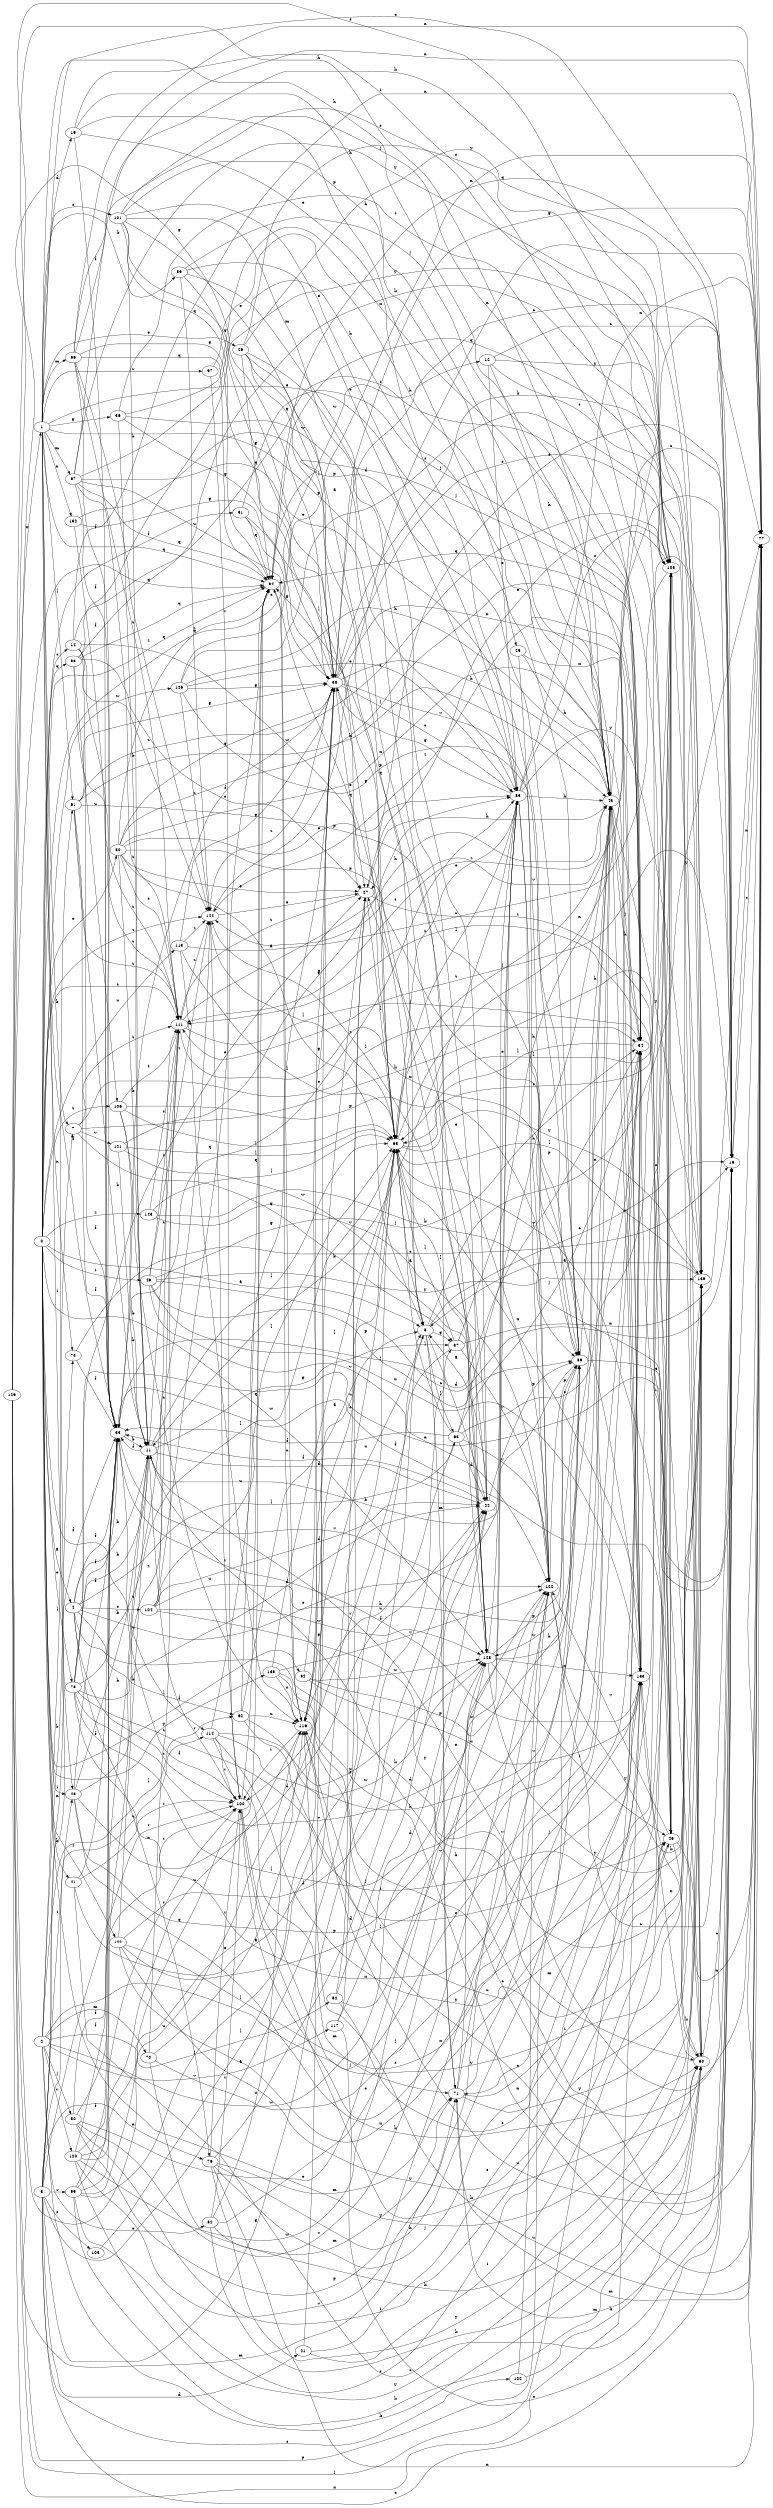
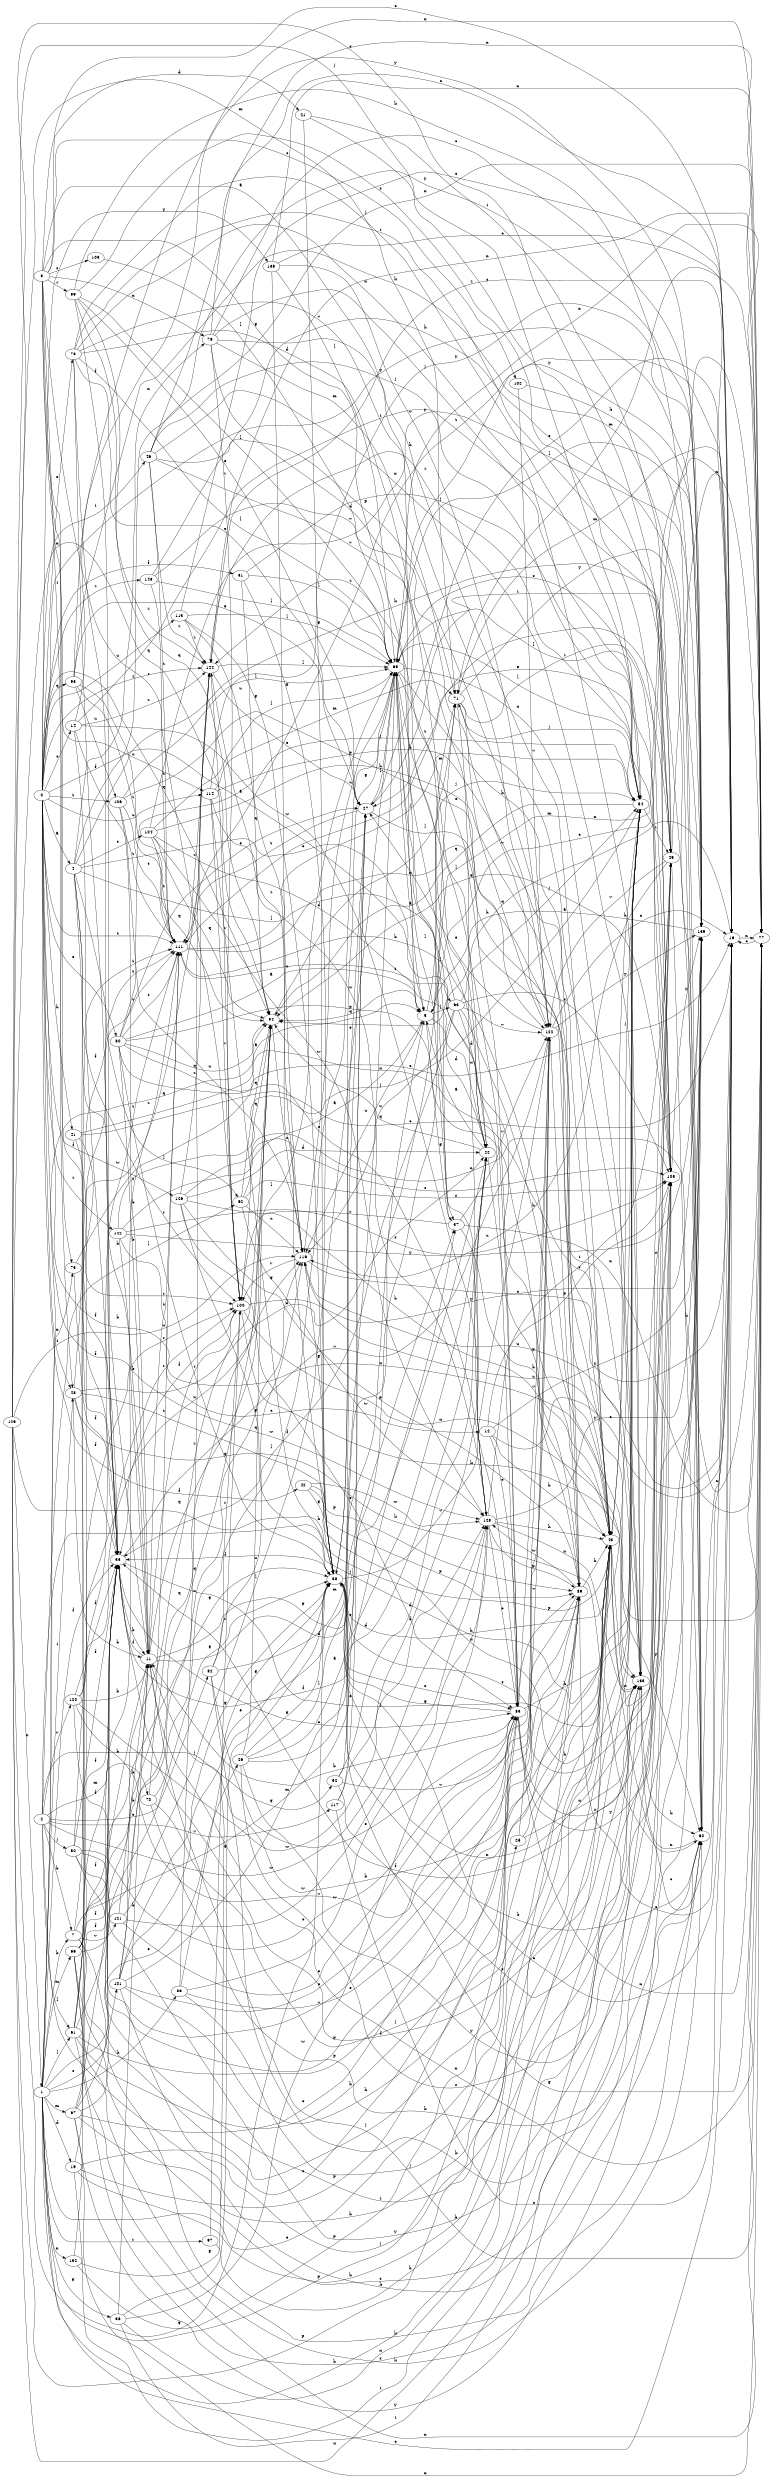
edge "65" -> "43": label "l" -> "h"
edge "49" -> "65": removed, label "l"
node "32": label "32" -> "42"
edge "76" -> "139": label "y" -> "c"
